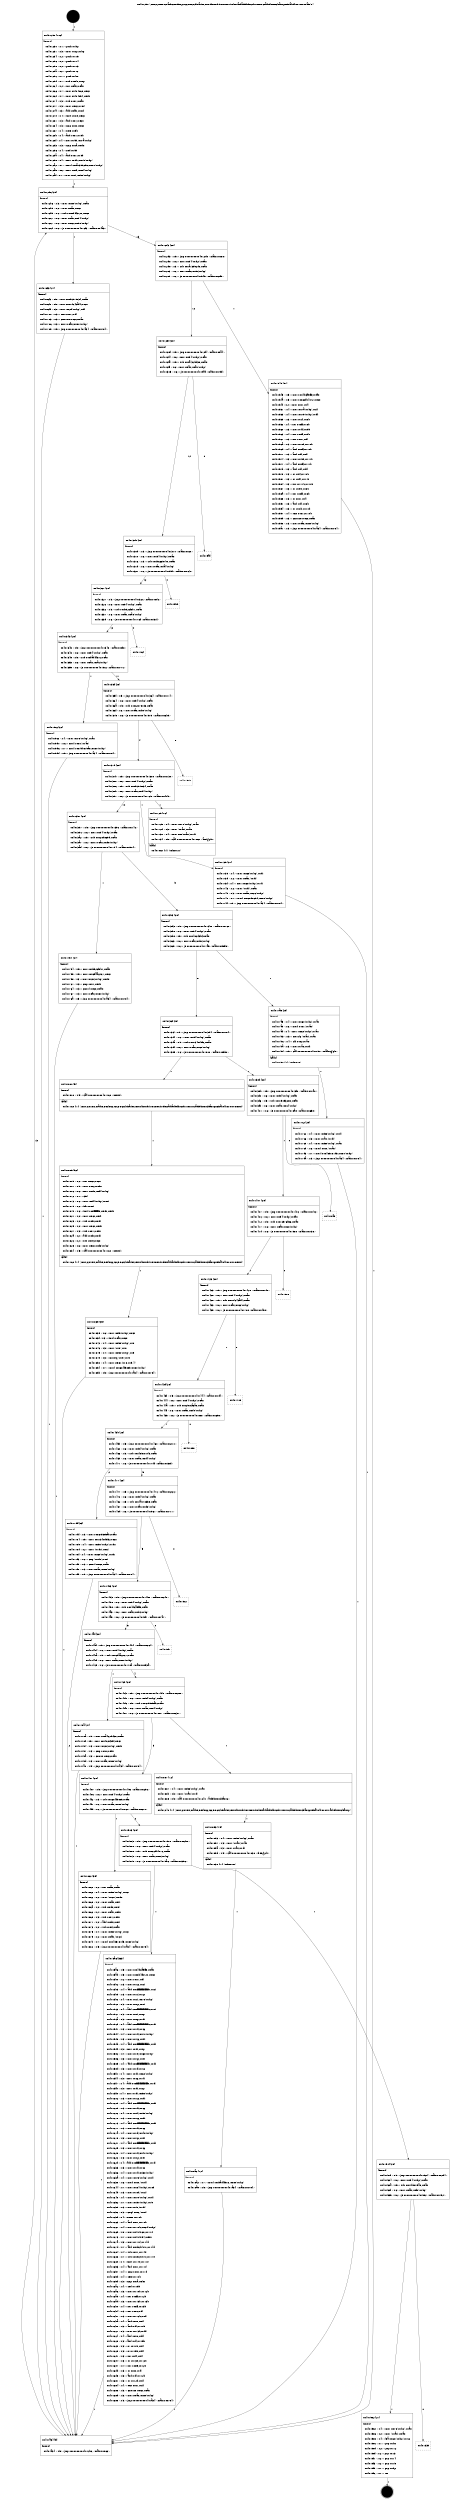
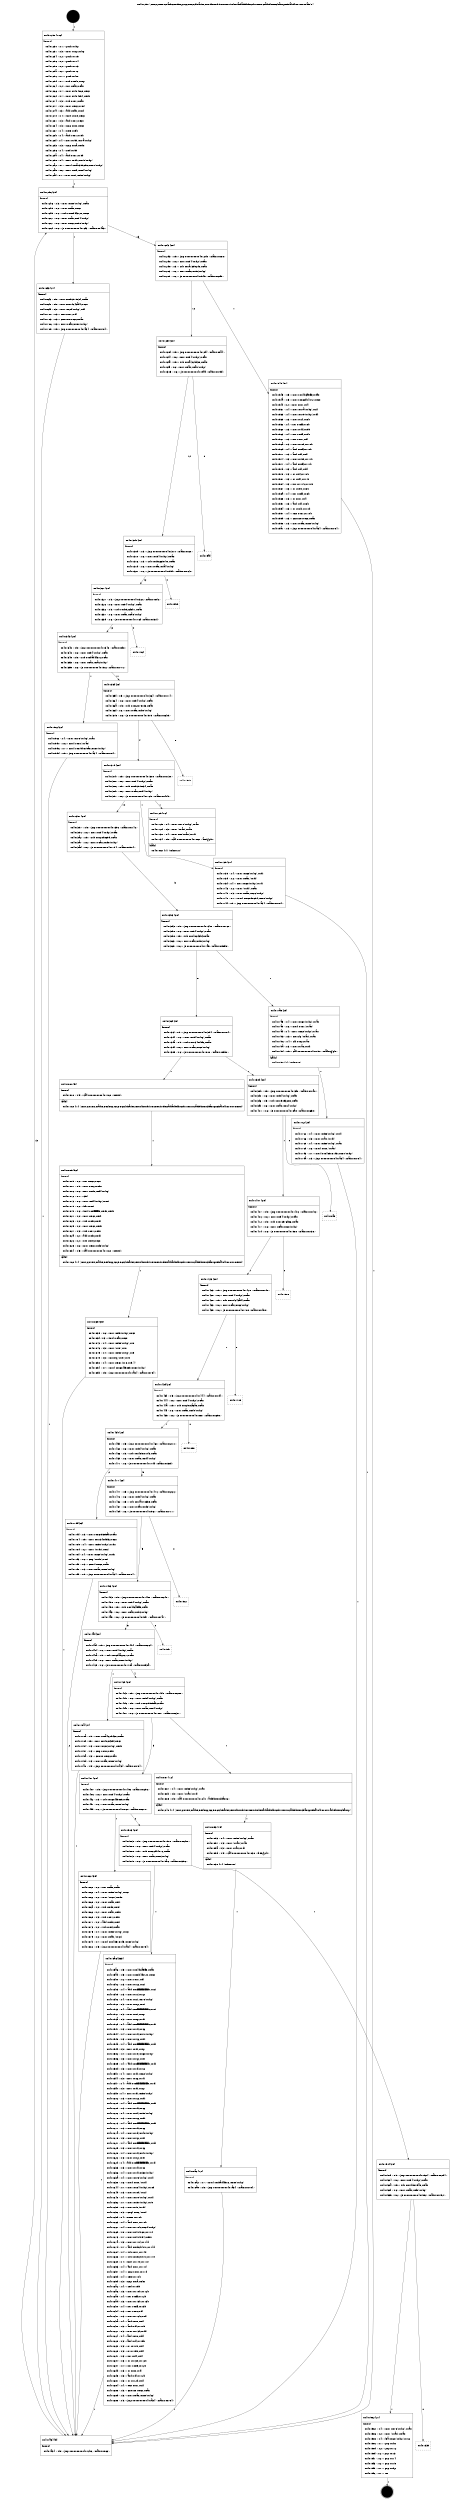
node "0x401754 [27]": removed
